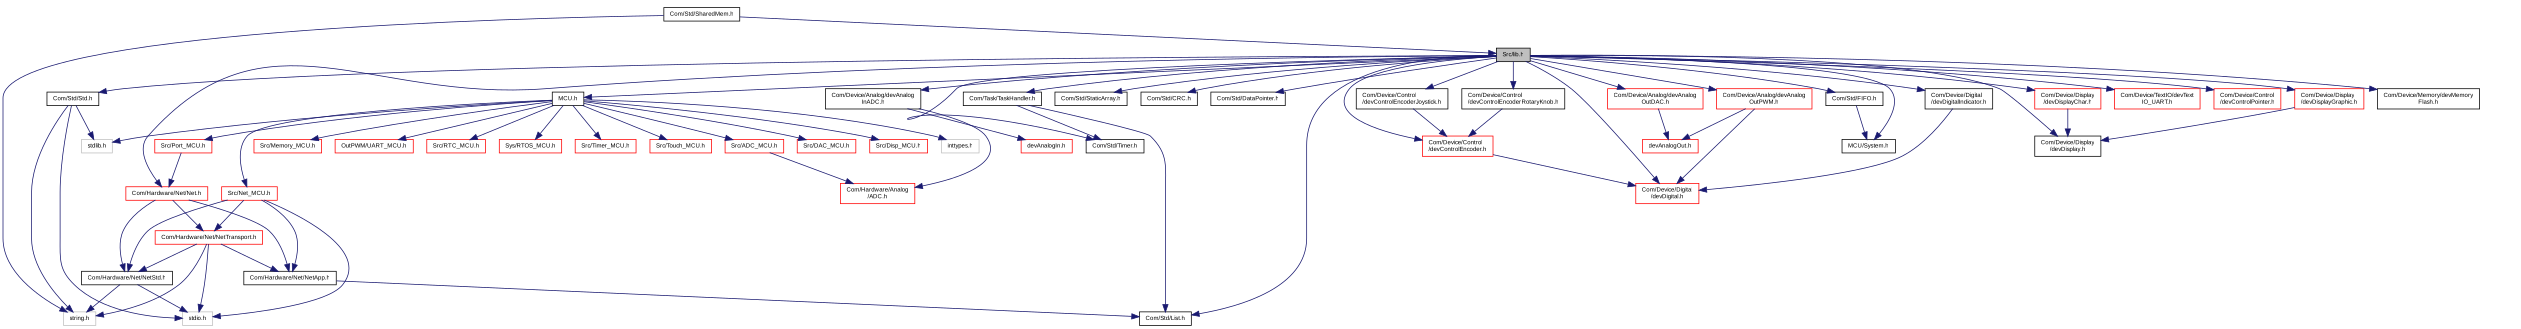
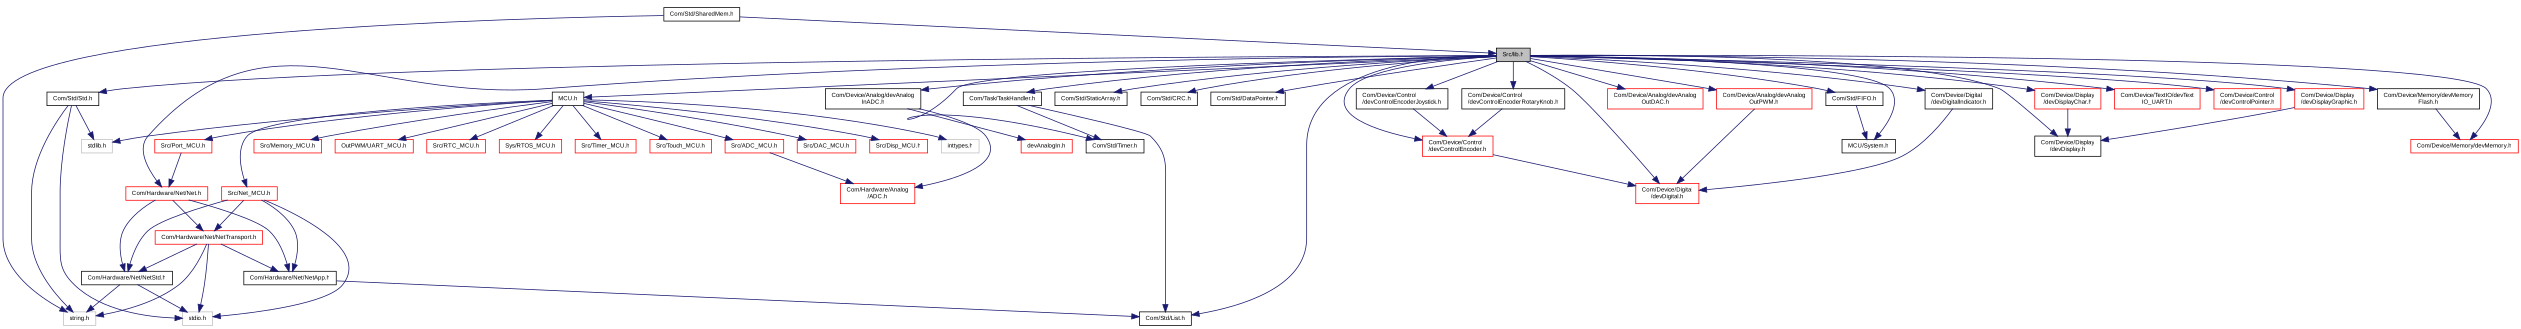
node "devAnalogOut.h": removed
node "Com/Device/Memory/devMemory.h": added
